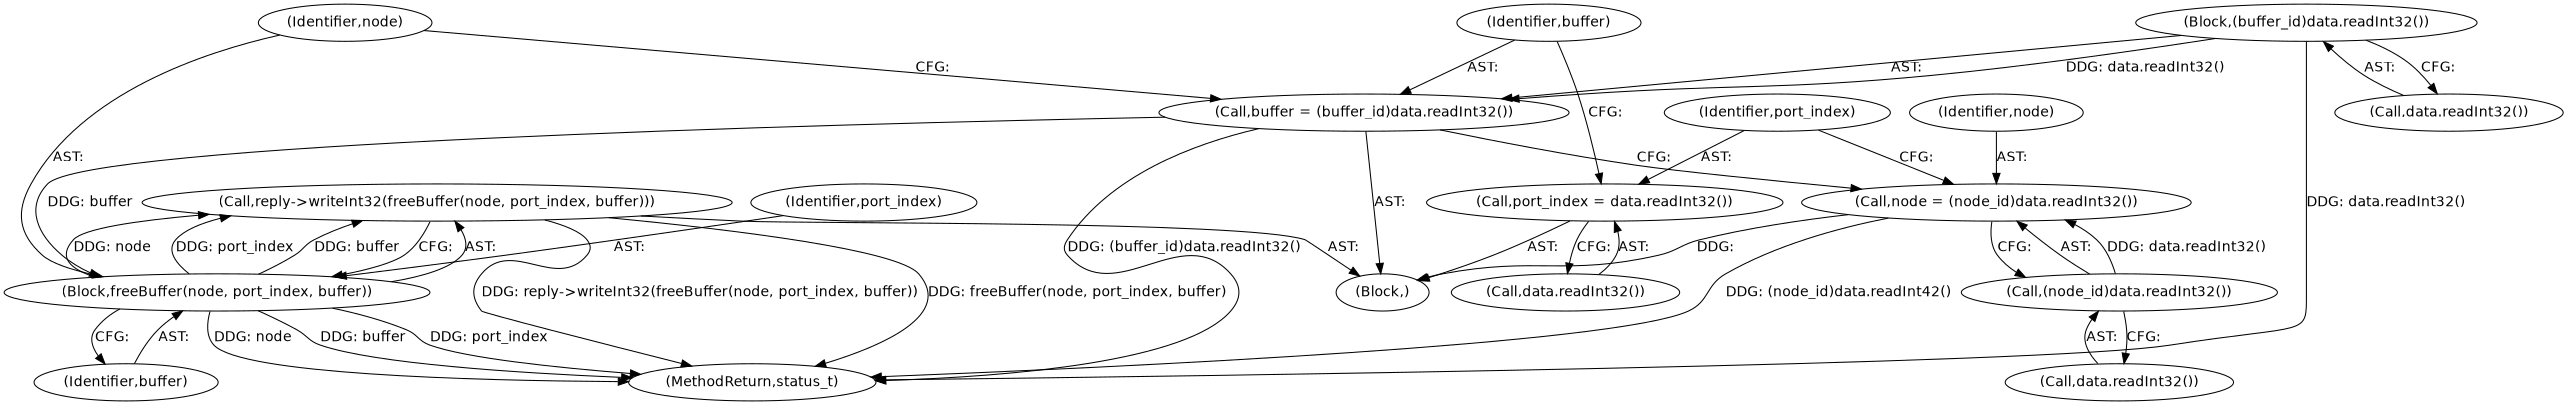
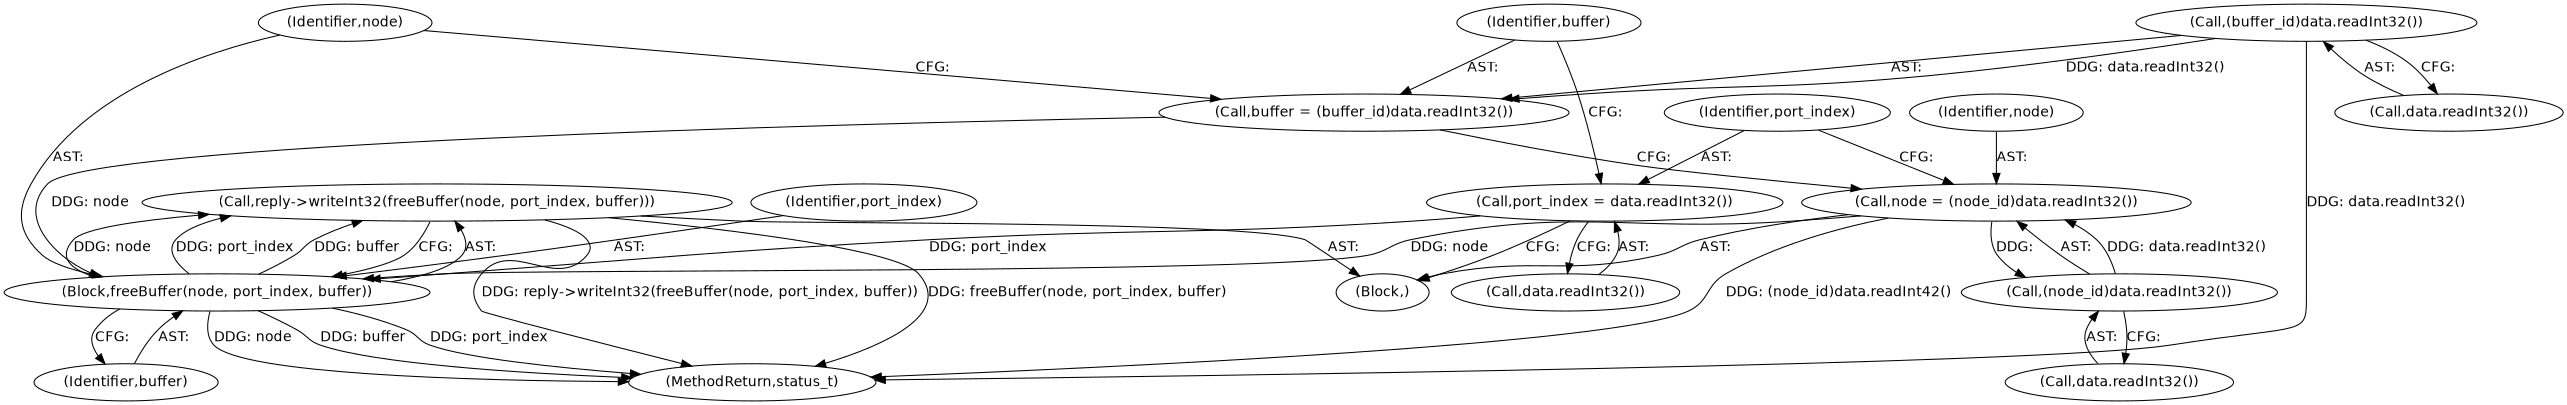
node "(Block,(buffer_id)data.readInt32())": label "(Block,(buffer_id)data.readInt32())" -> "(Call,(buffer_id)data.readInt32())"
edge "(Call,buffer = (buffer_id)data.readInt32())" -> "(Block,)": removed, label "AST:"
edge "(Call,buffer = (buffer_id)data.readInt32())" -> "(Block,freeBuffer(node, port_index, buffer))": label "DDG: buffer" -> "DDG: node"
edge "(Call,port_index = data.readInt32())" -> "(Block,freeBuffer(node, port_index, buffer))": added, label "DDG: port_index"
edge "(Call,port_index = data.readInt32())" -> "(Block,)": label "AST: " -> "CFG: "
edge "(Call,node = (node_id)data.readInt32())" -> "(Block,)": label "DDG: " -> "AST: "
edge "(Call,node = (node_id)data.readInt32())" -> "(Call,(node_id)data.readInt32())": label "CFG: " -> "DDG: "
edge "(Call,node = (node_id)data.readInt32())" -> "(Block,freeBuffer(node, port_index, buffer))": added, label "DDG: node"
edge "(Call,buffer = (buffer_id)data.readInt32())" -> "(MethodReturn,status_t)": removed, label "DDG: (buffer_id)data.readInt32()"
